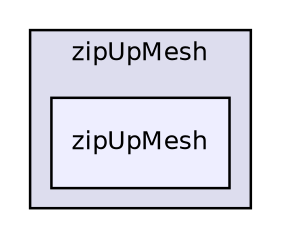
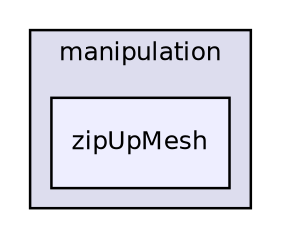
cluster "zipUpMesh": label "zipUpMesh" -> "manipulation"
